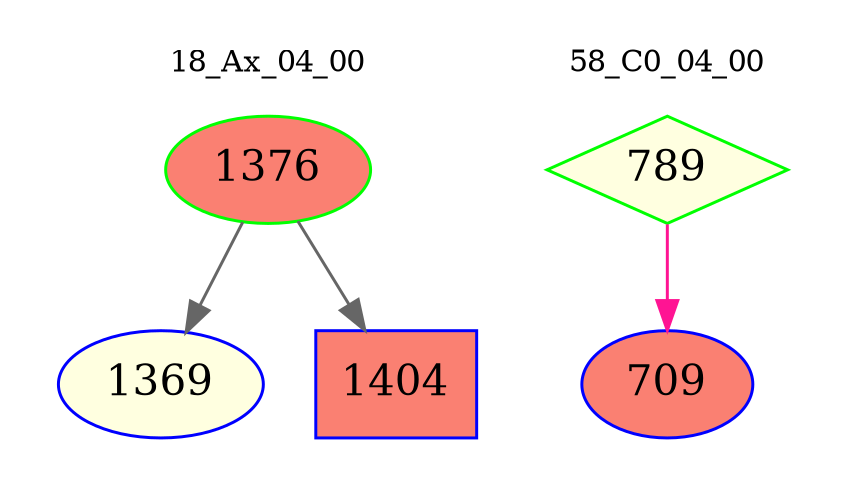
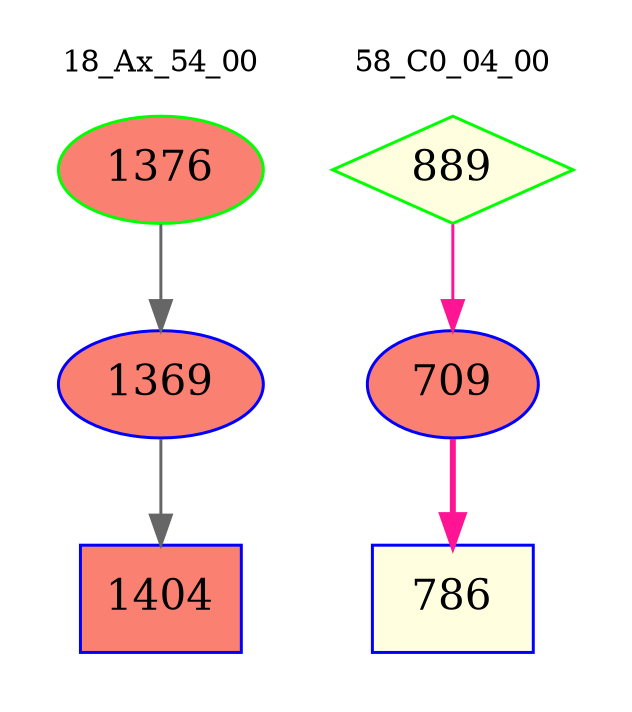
cluster "18_Ax_04_00": label "18_Ax_04_00" -> "18_Ax_54_00"
node "789": label "789" -> "889"
edge "1376" -> "1404": now "1369" -> "1404"
node "1369": fillcolor lightyellow -> salmon
node "786": added
